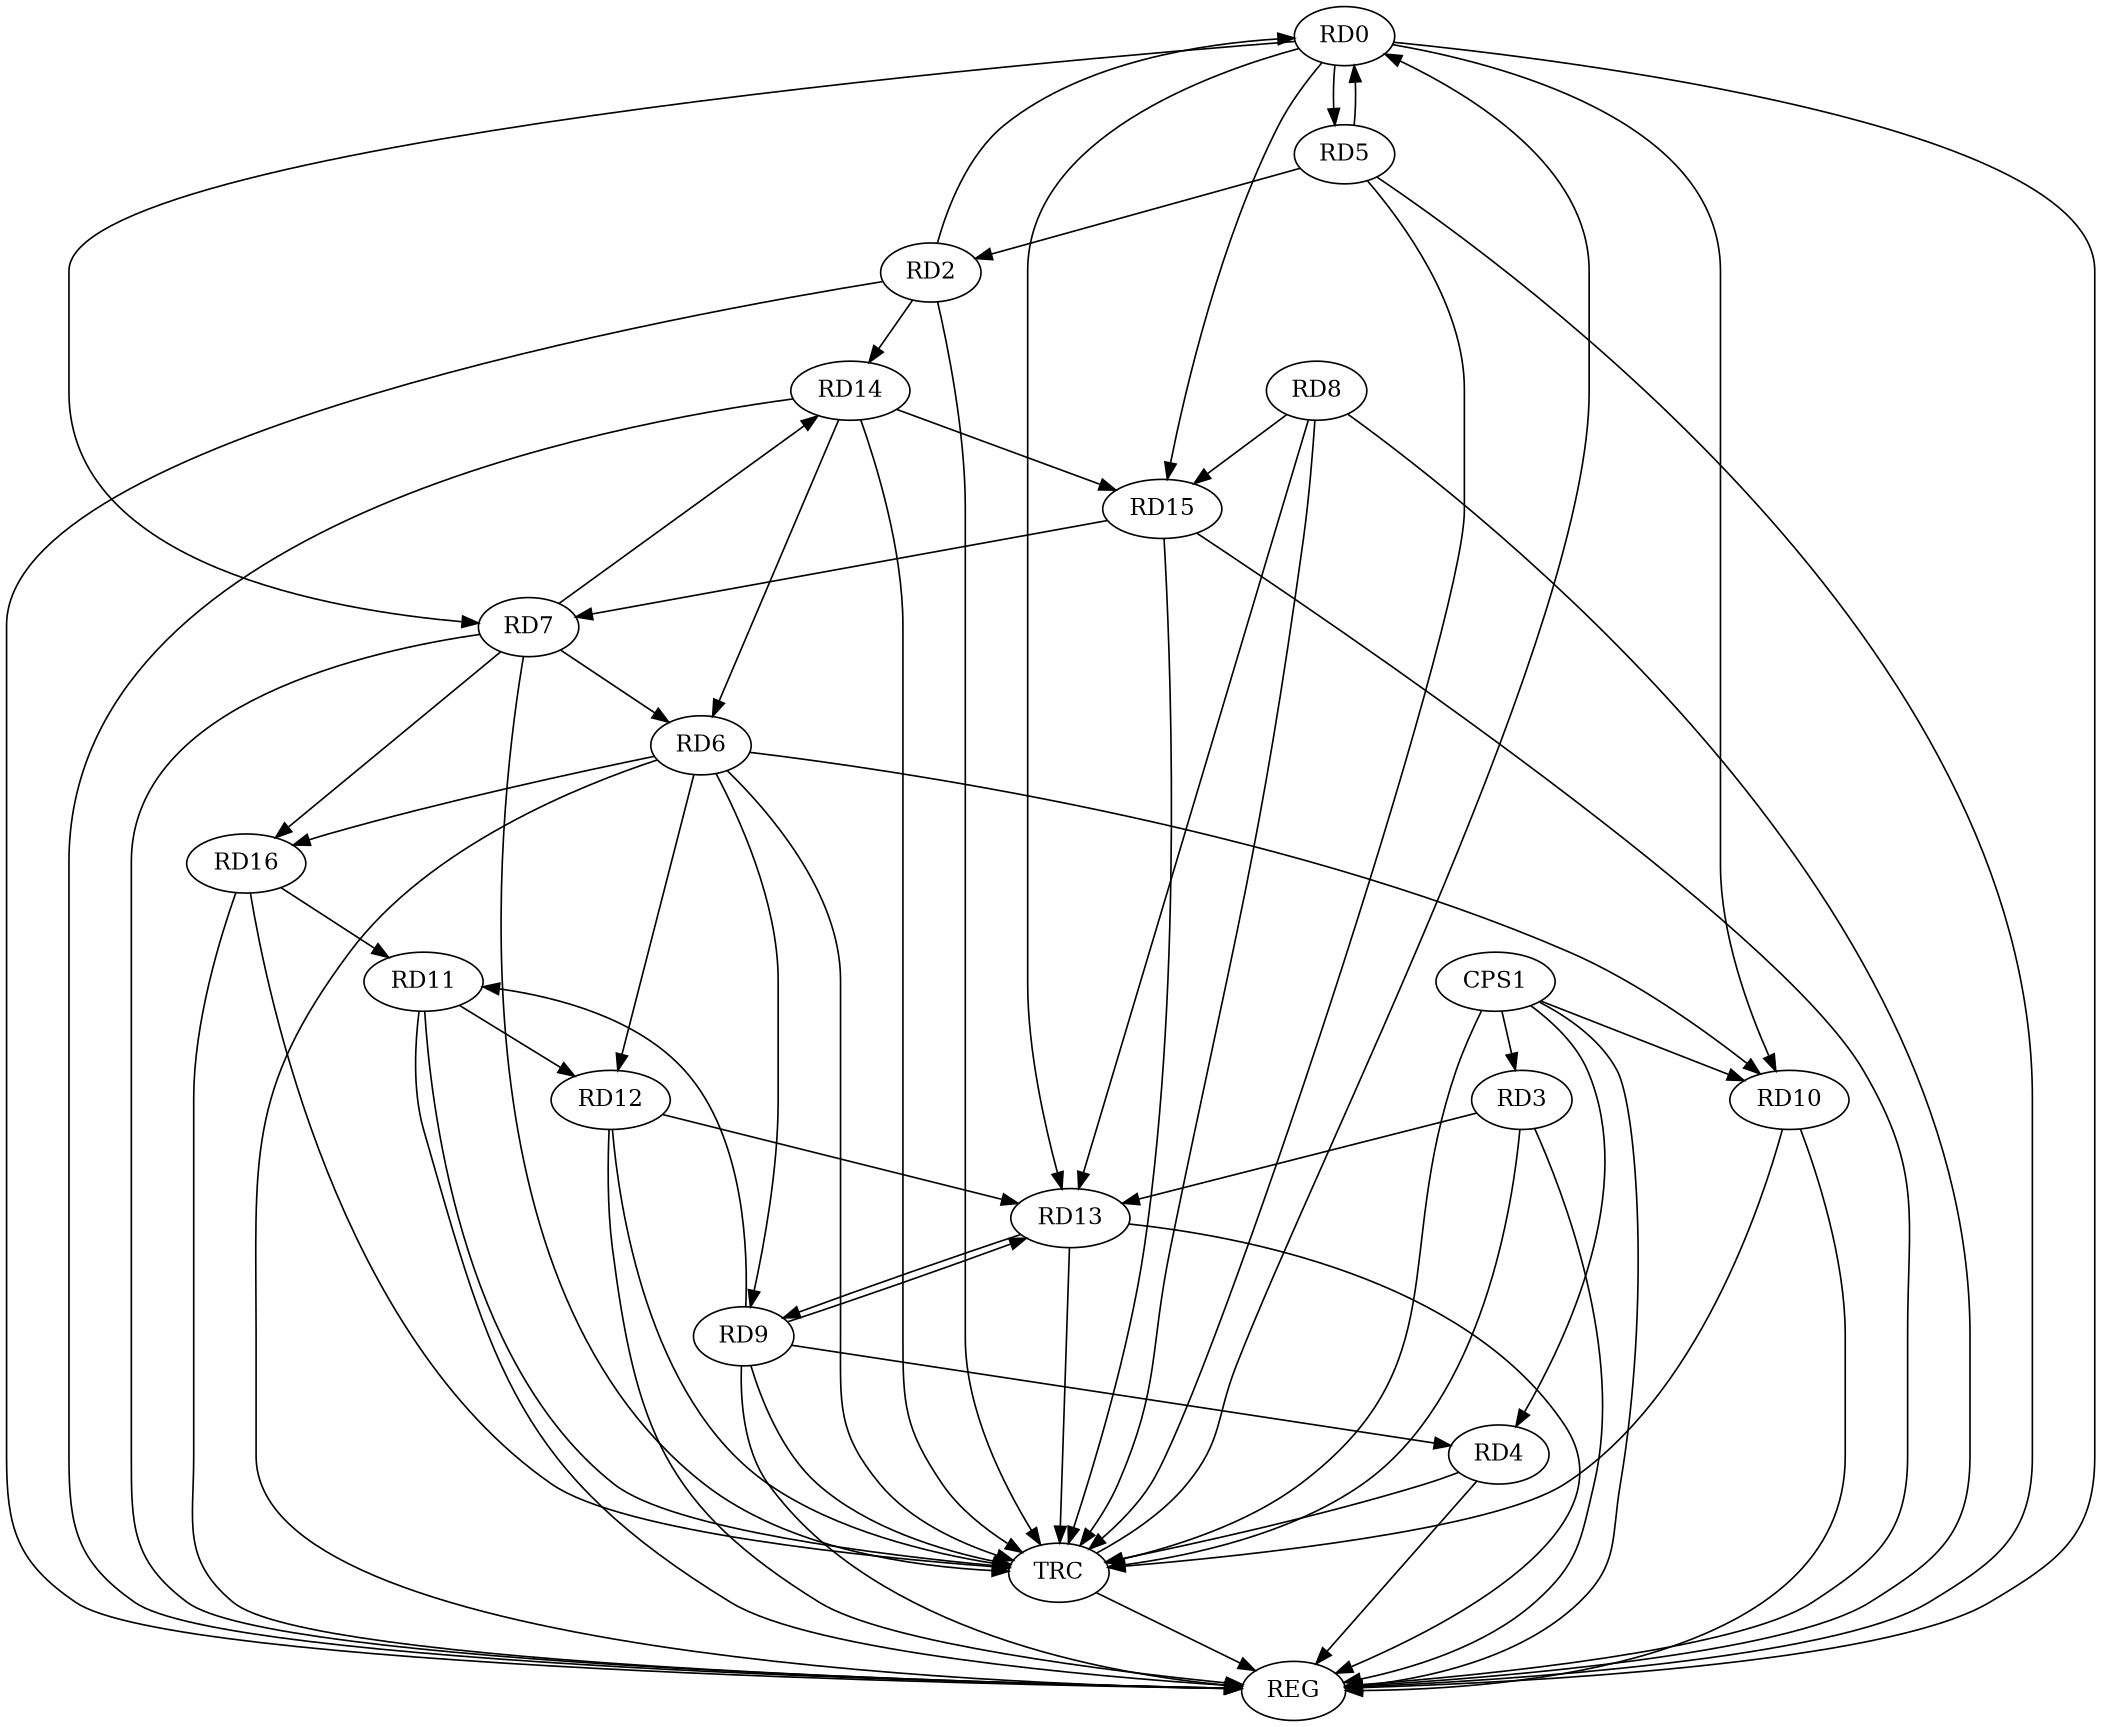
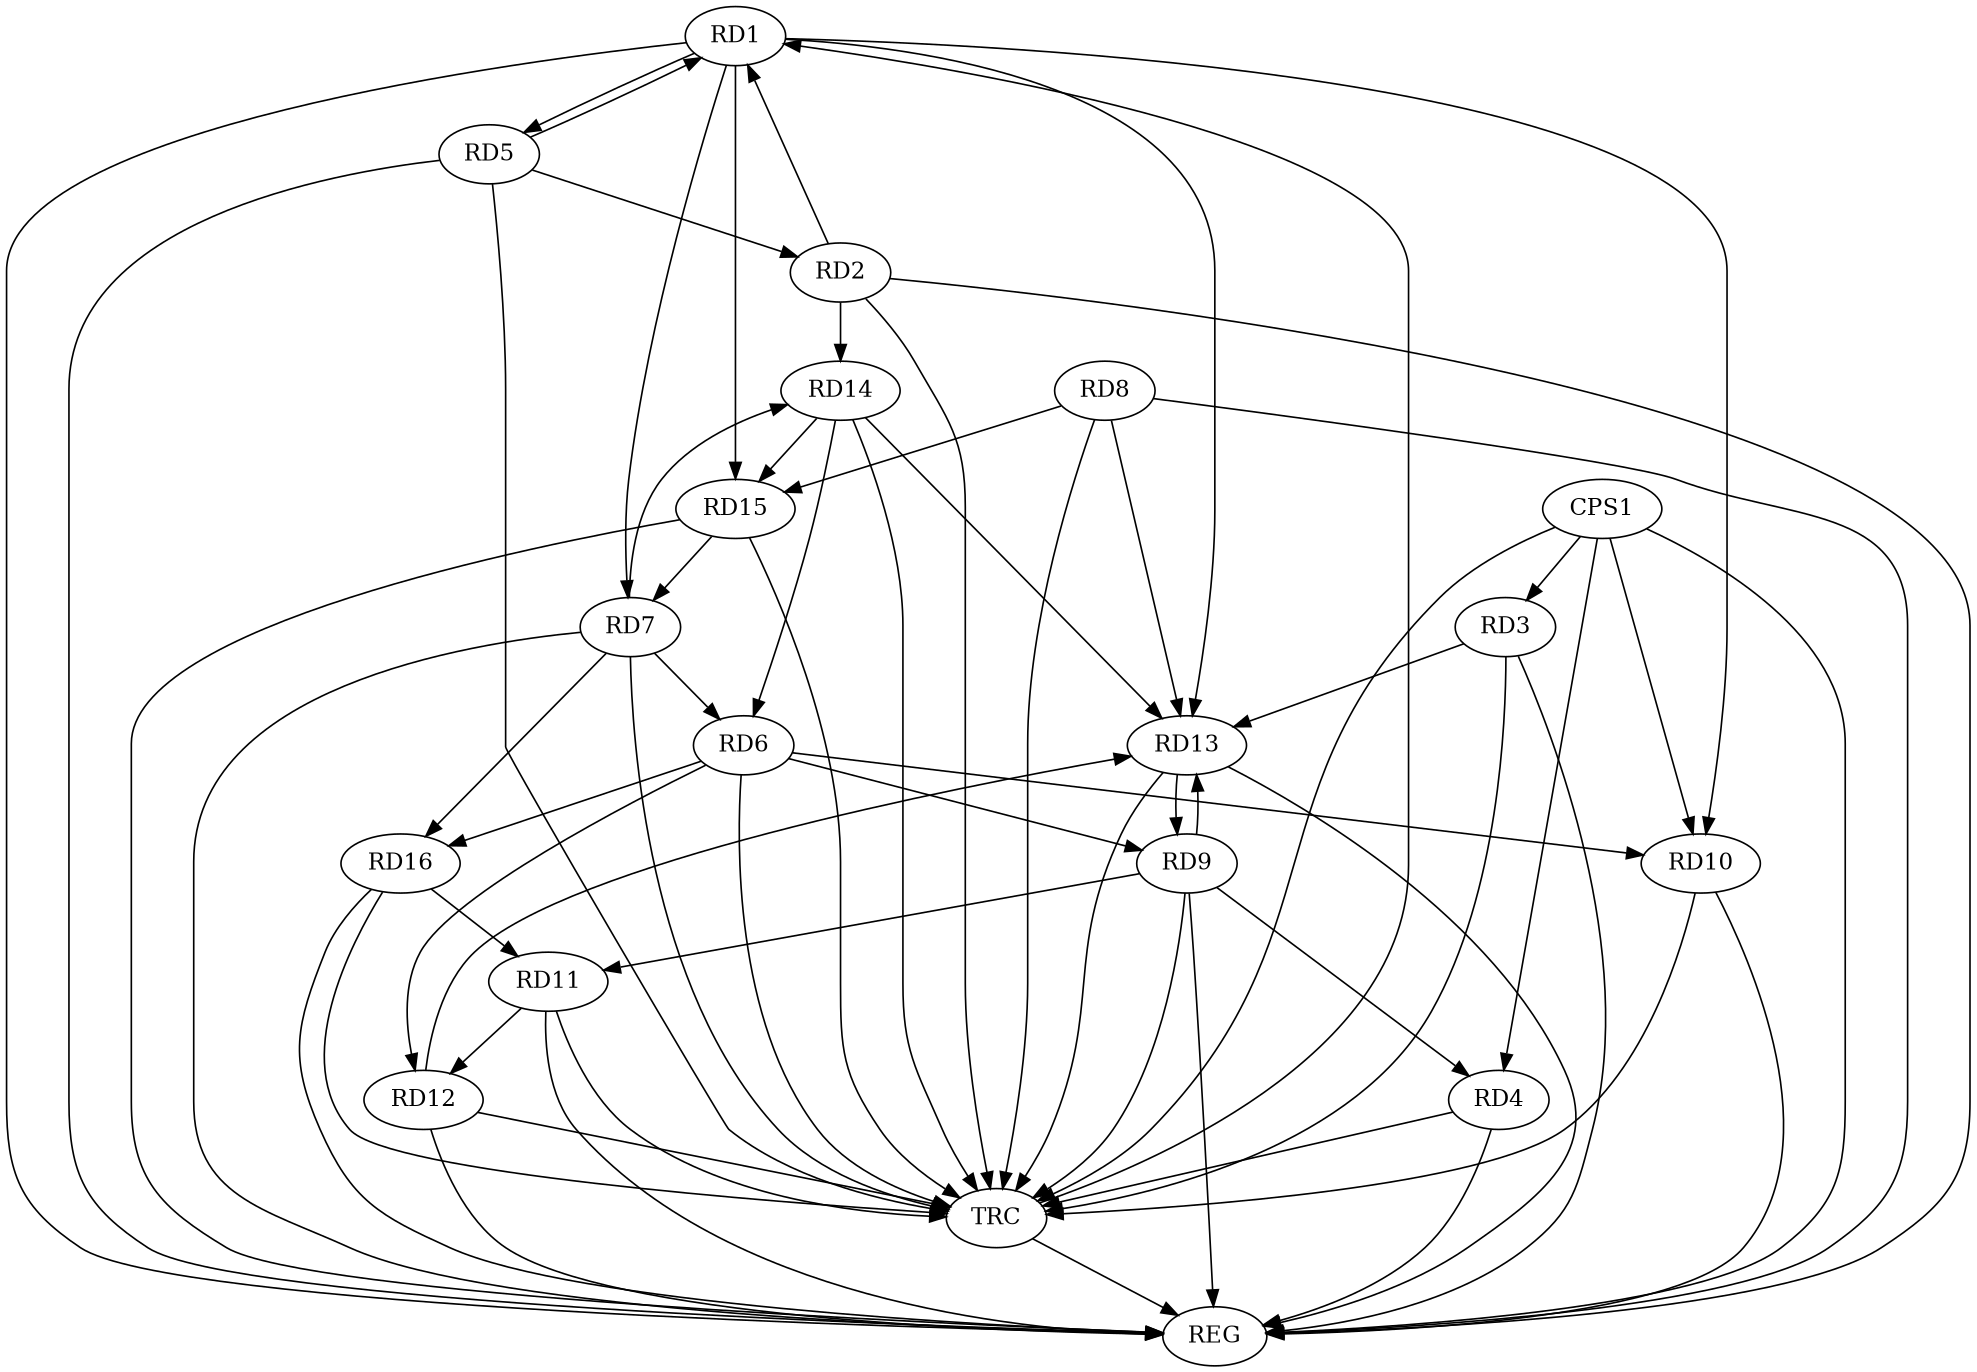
node "RD0": label "RD0" -> "RD1"
edge "RD14" -> "REG": now "RD14" -> "RD13"
edge "RD6" -> "REG": removed
